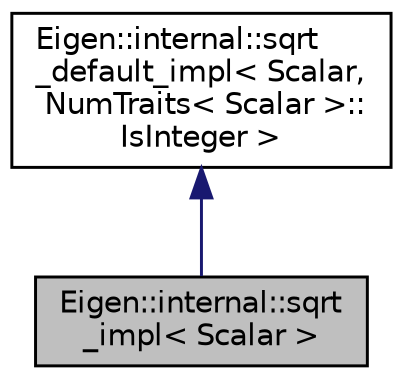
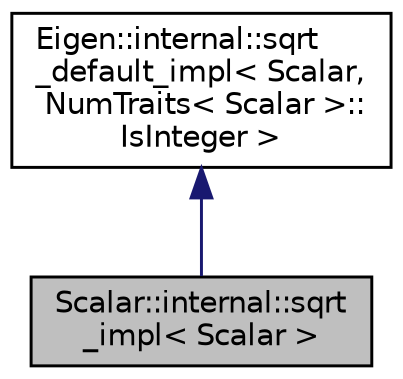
node "Eigen::internal::sqrt _impl< Scalar >": label "Eigen::internal::sqrt _impl< Scalar >" -> "Scalar::internal::sqrt _impl< Scalar >"
